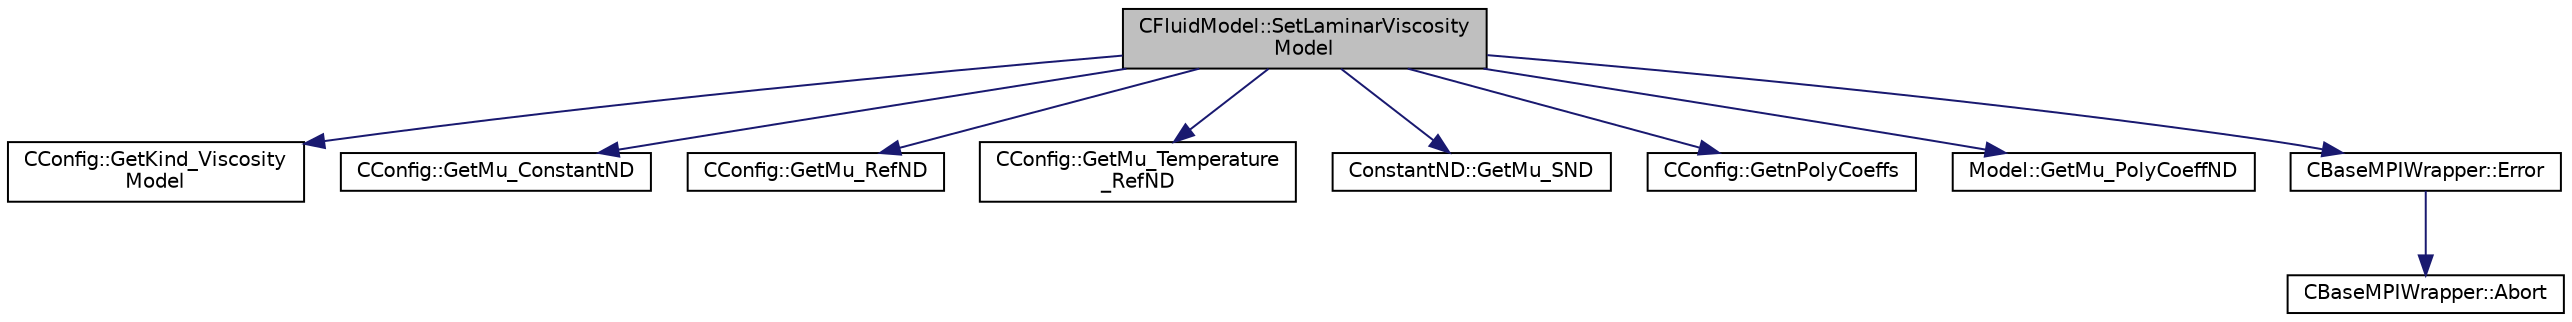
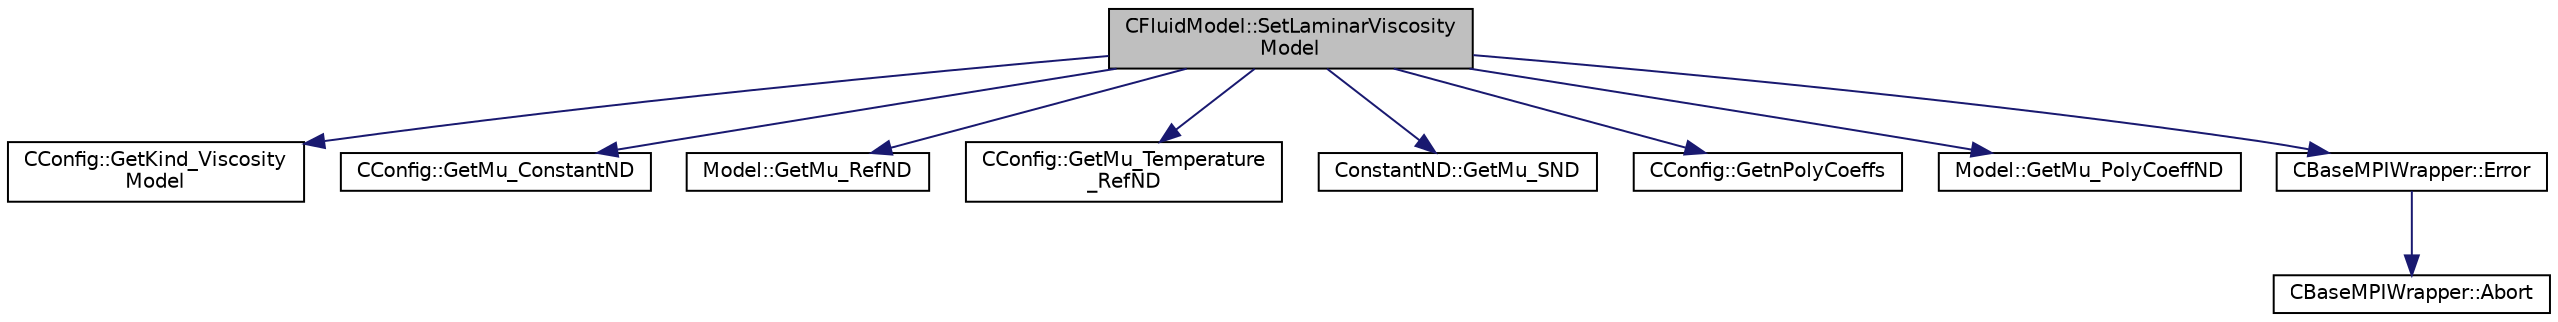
node "CConfig::GetMu_RefND": label "CConfig::GetMu_RefND" -> "Model::GetMu_RefND"
